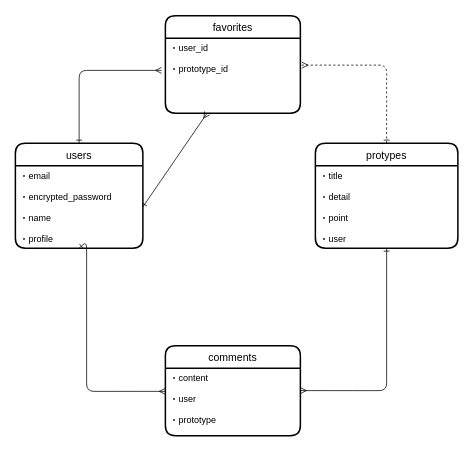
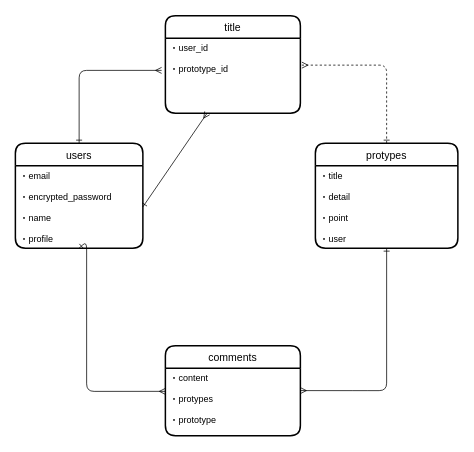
node "favorites": label "favorites" -> "title"
node "・content ・user ・prototype": label "・content ・user ・prototype" -> "・content ・protypes ・prototype"
